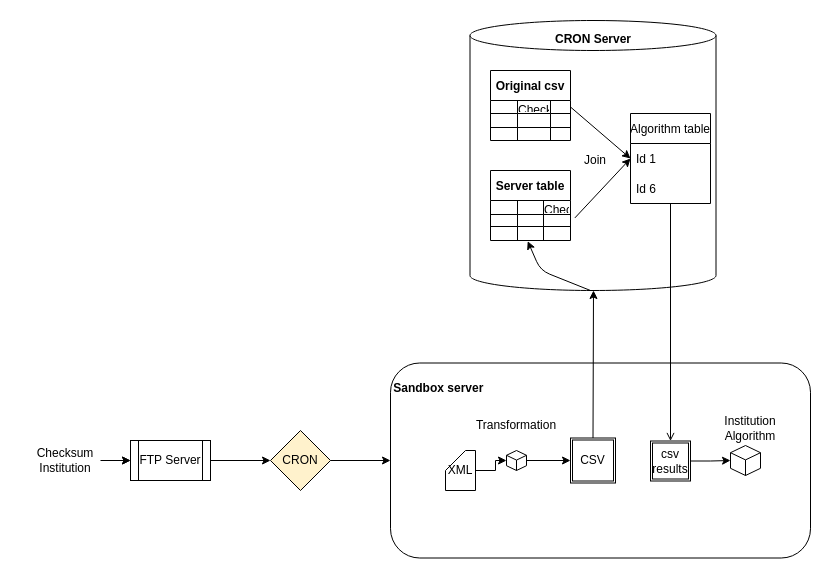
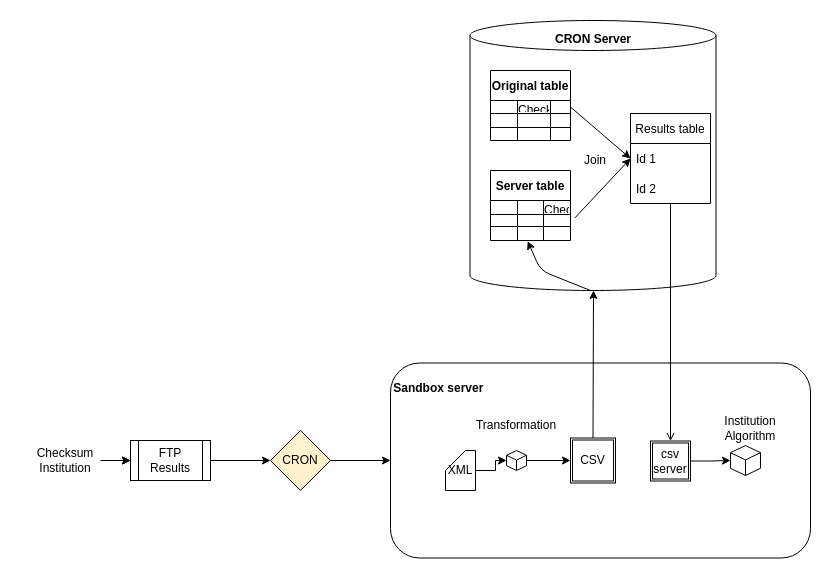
node "Original csv": label "Original csv" -> "Original table"
node "Algorithm table": label "Algorithm table" -> "Results table"
node "Id 6": label "Id 6" -> "Id 2"
node "FTP Server": label "FTP Server" -> "FTP Results"
node "csv results": label "csv results" -> "csv server"
